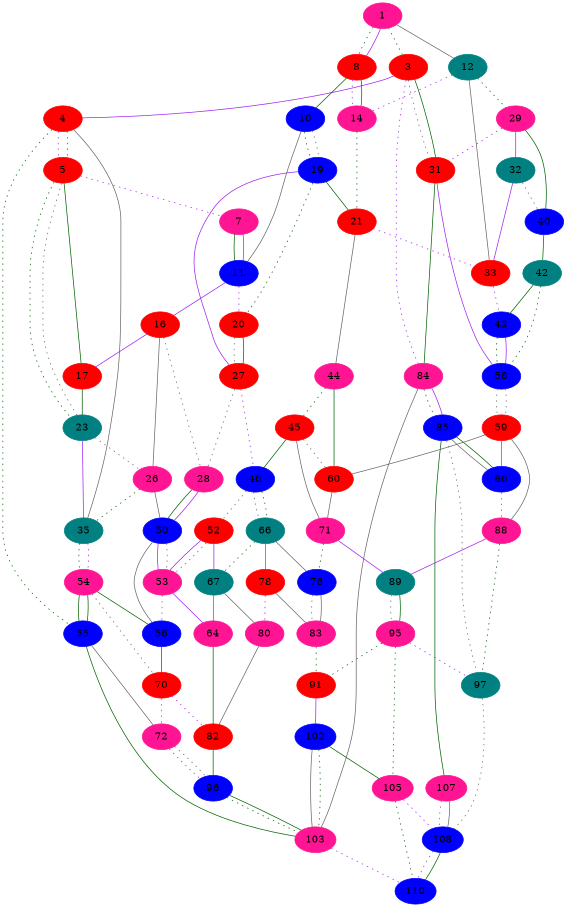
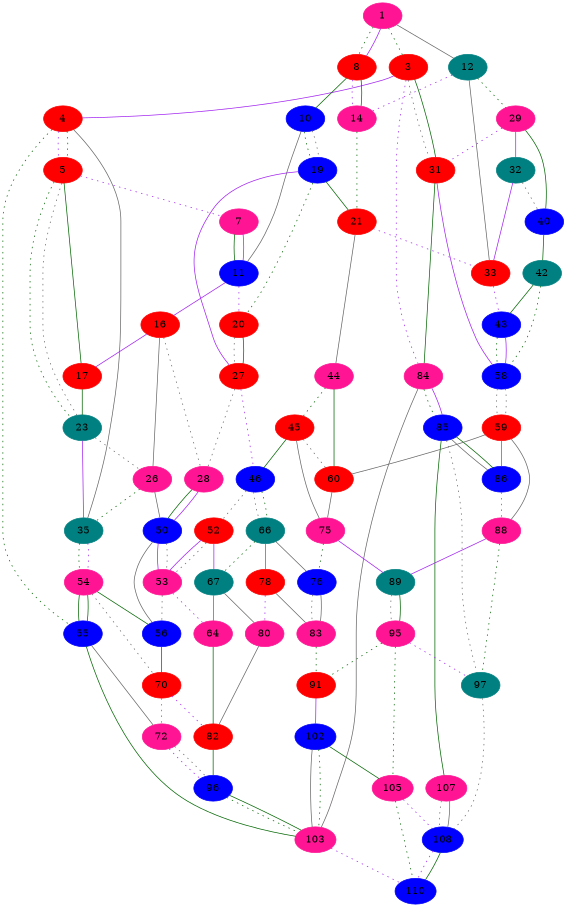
node "71": label "71" -> "75"
edge "53" -- "64": style solid -> dotted
